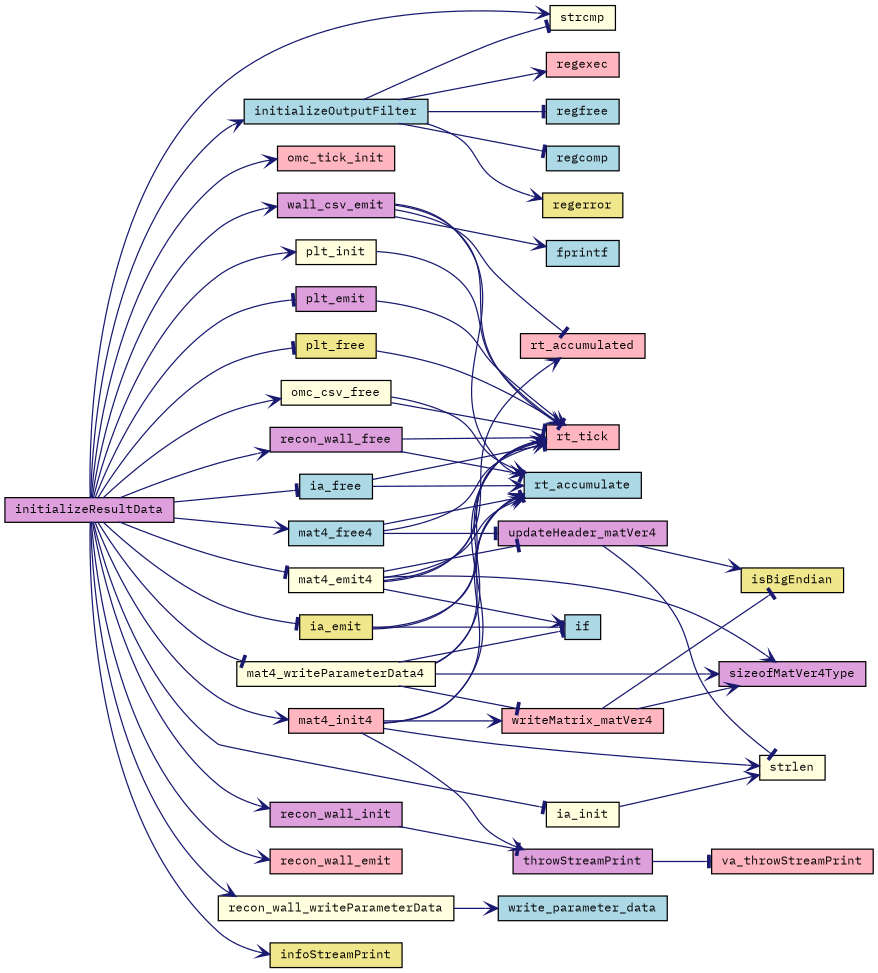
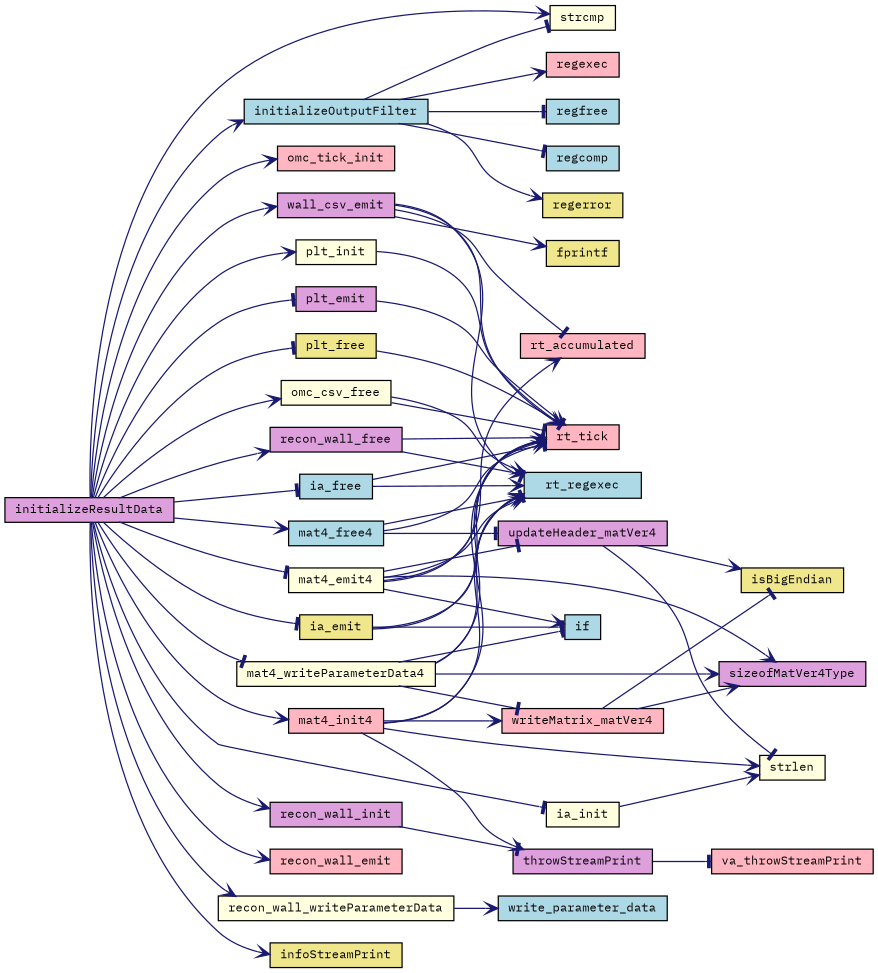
node "fprintf": fillcolor lightblue -> khaki
node "rt_accumulate": label "rt_accumulate" -> "rt_regexec"
